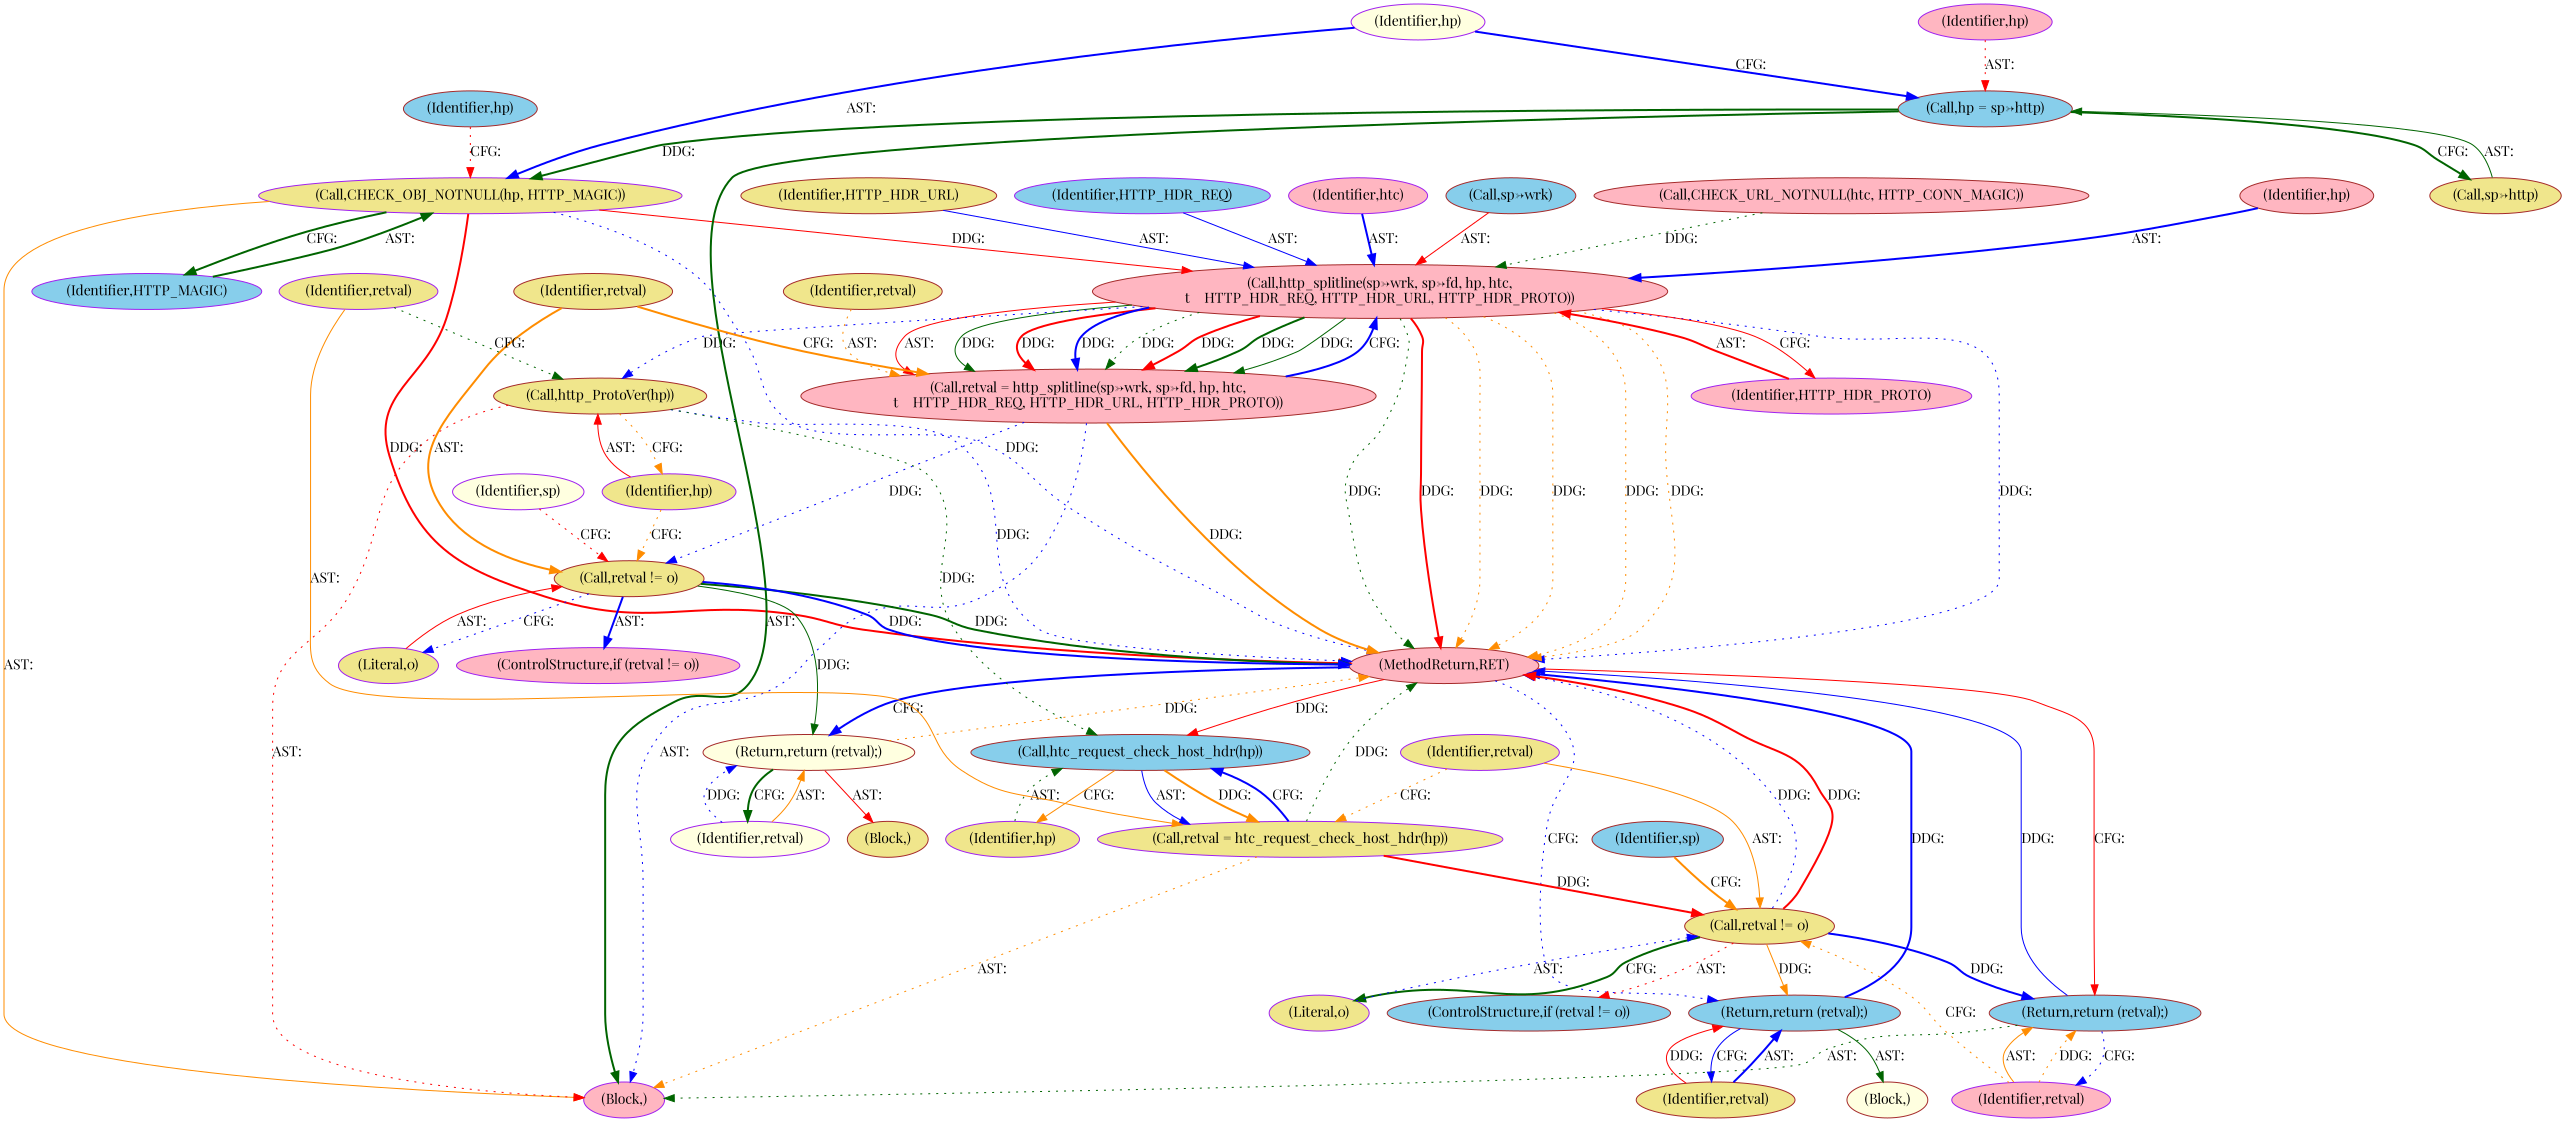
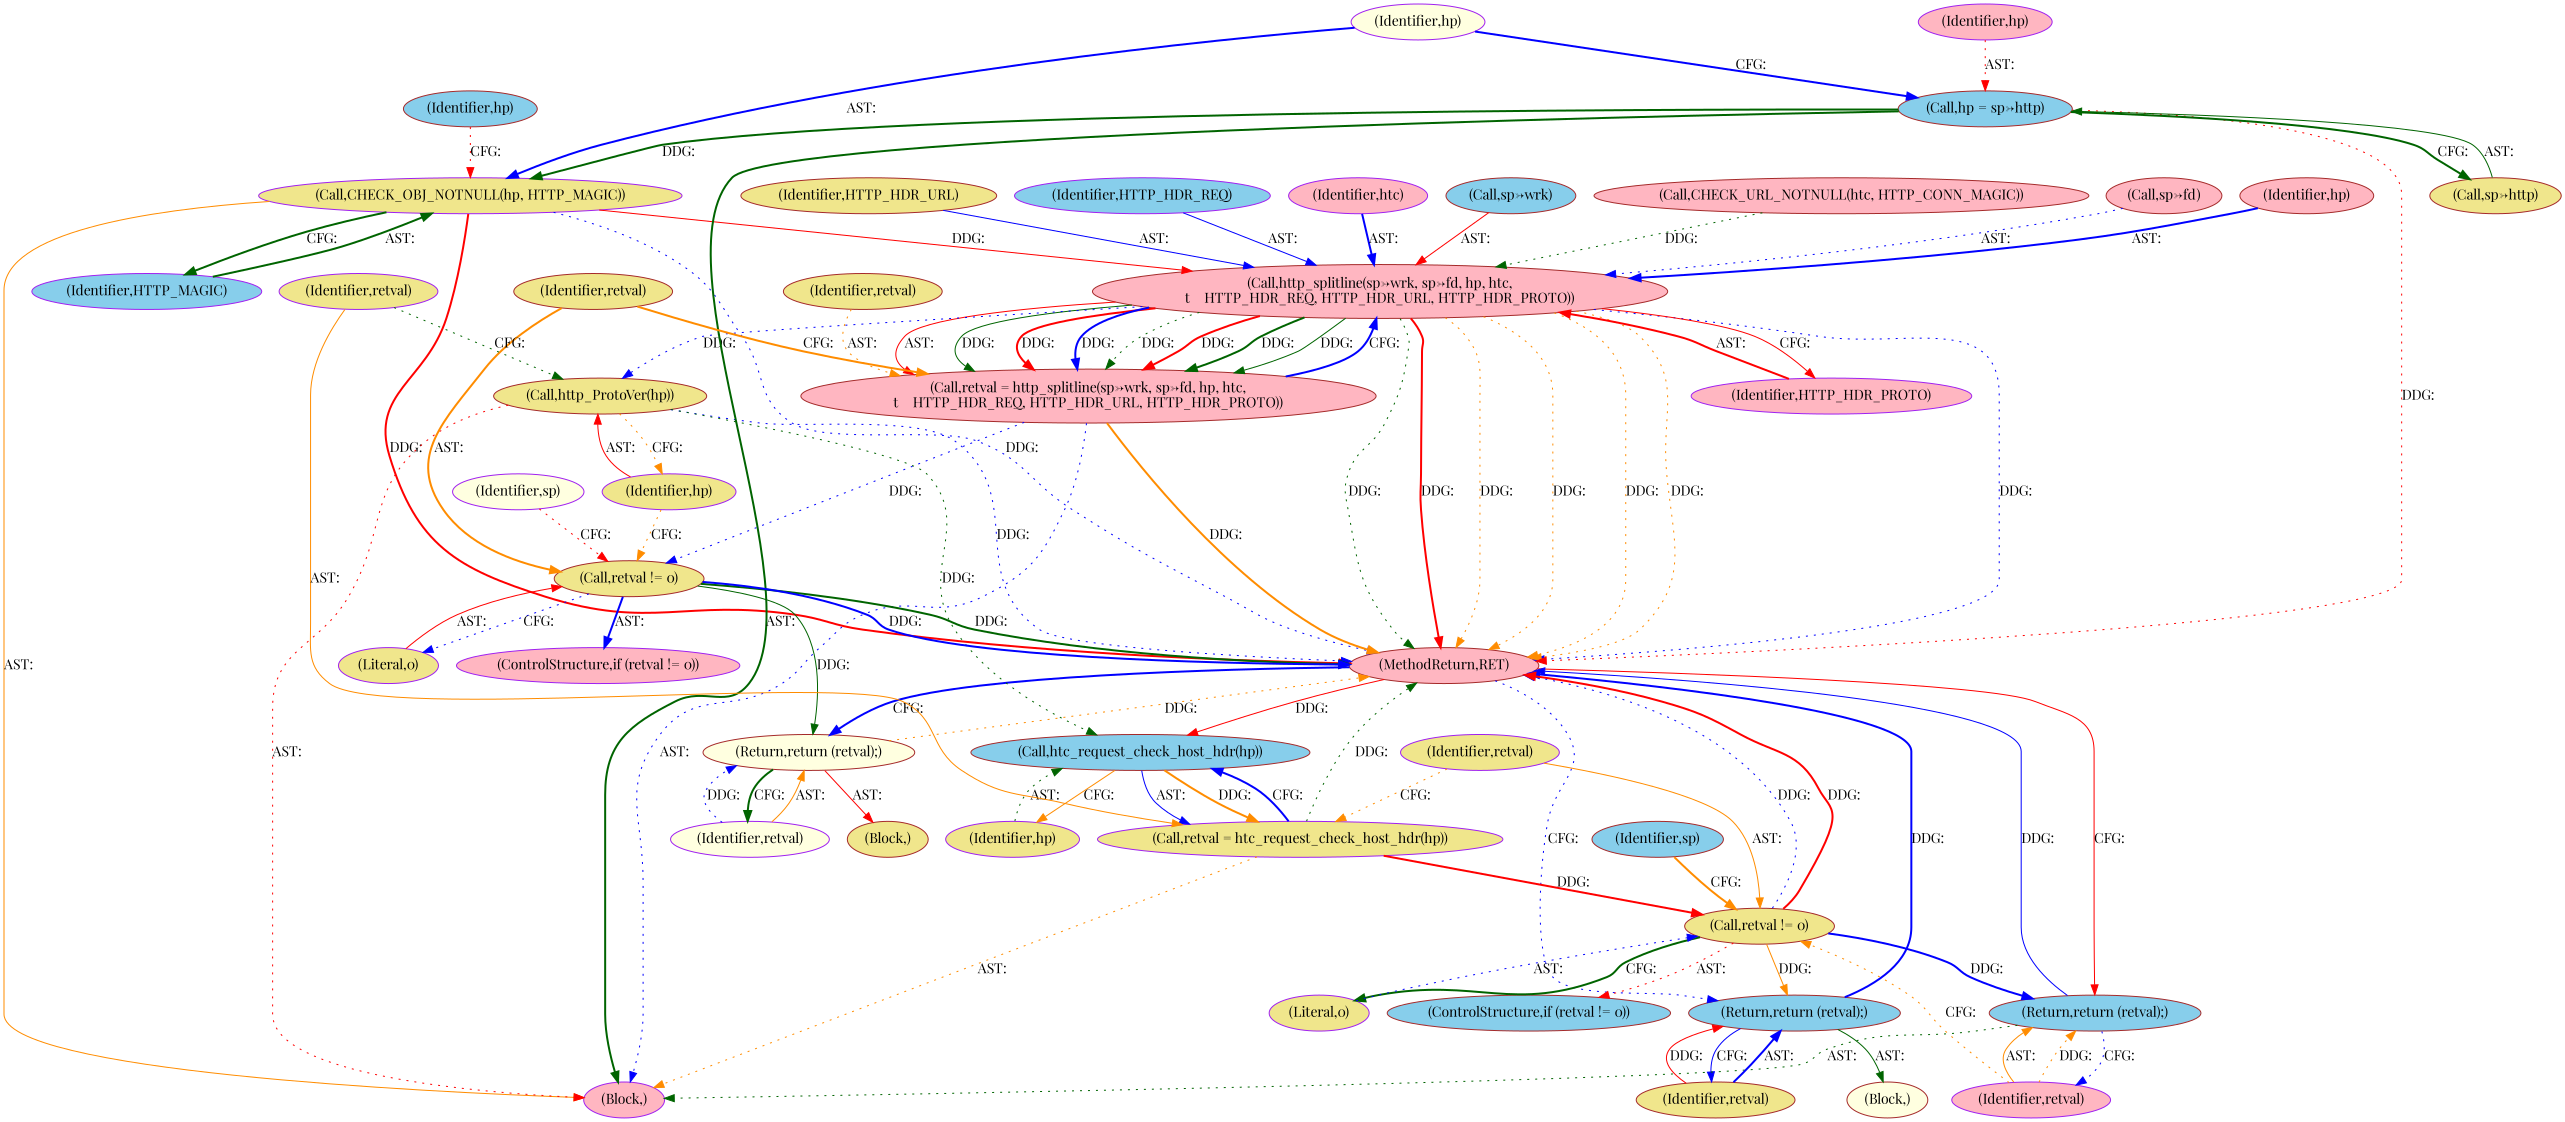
node "(Call,sp->fd)": added
edge "(Call,hp = sp->http)" -> "(MethodReturn,RET)": added, label "DDG:"
